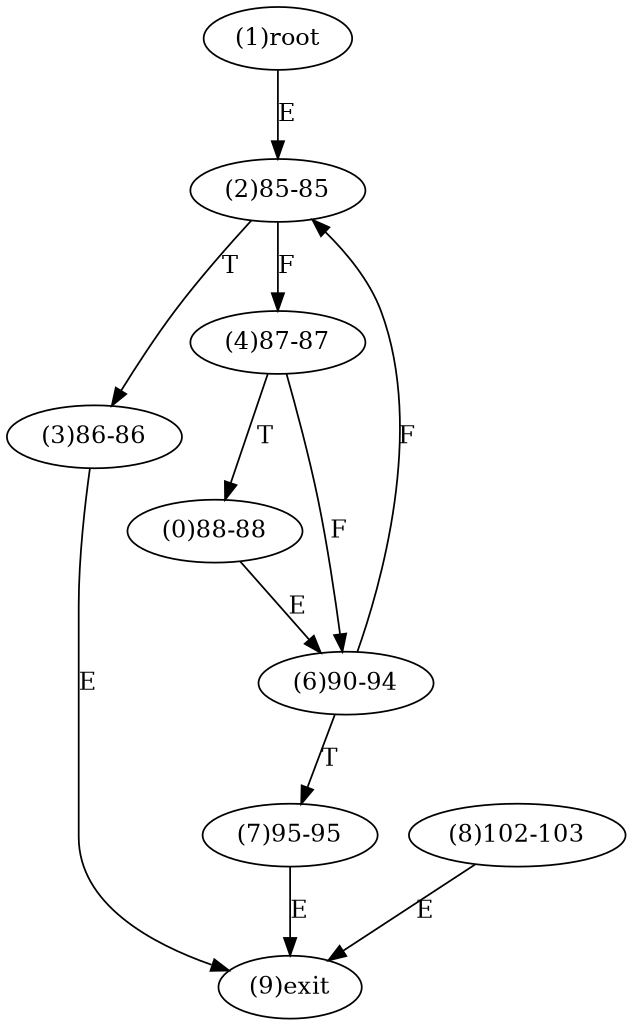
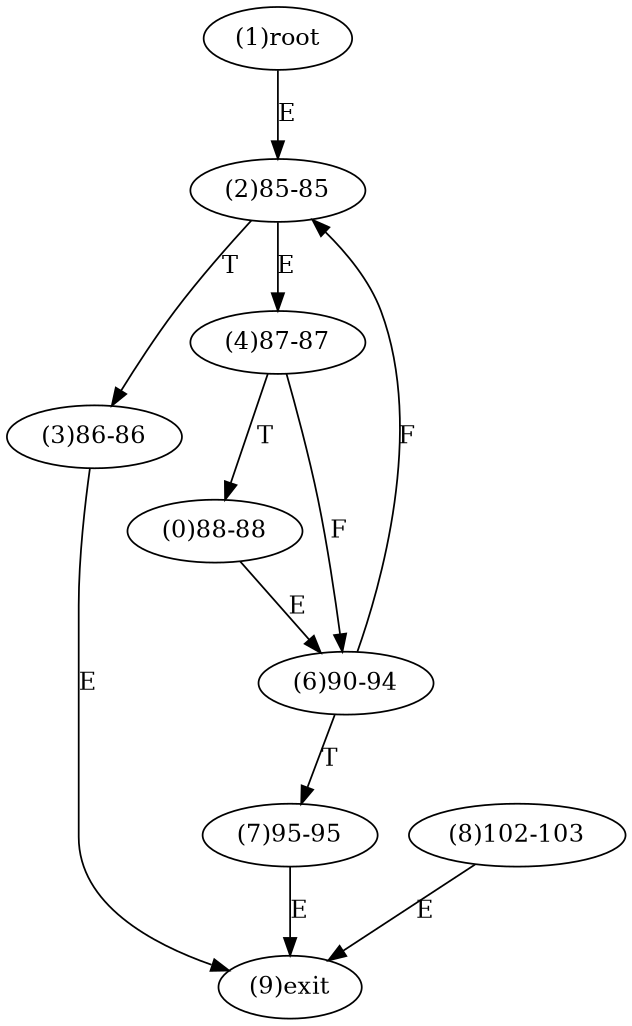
edge "(2)85-85" -> "(4)87-87": label "F" -> "E"
